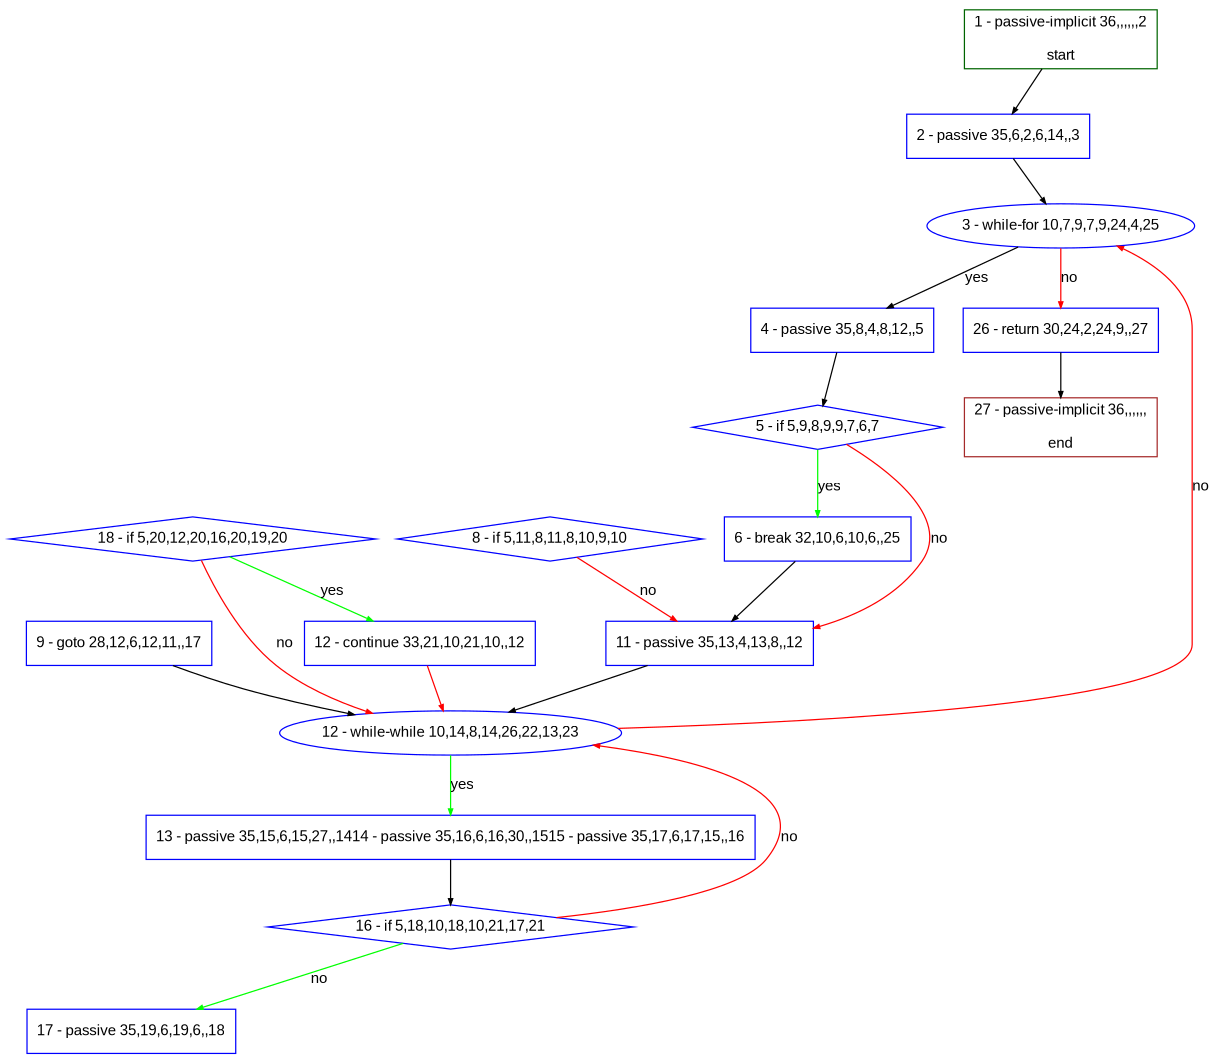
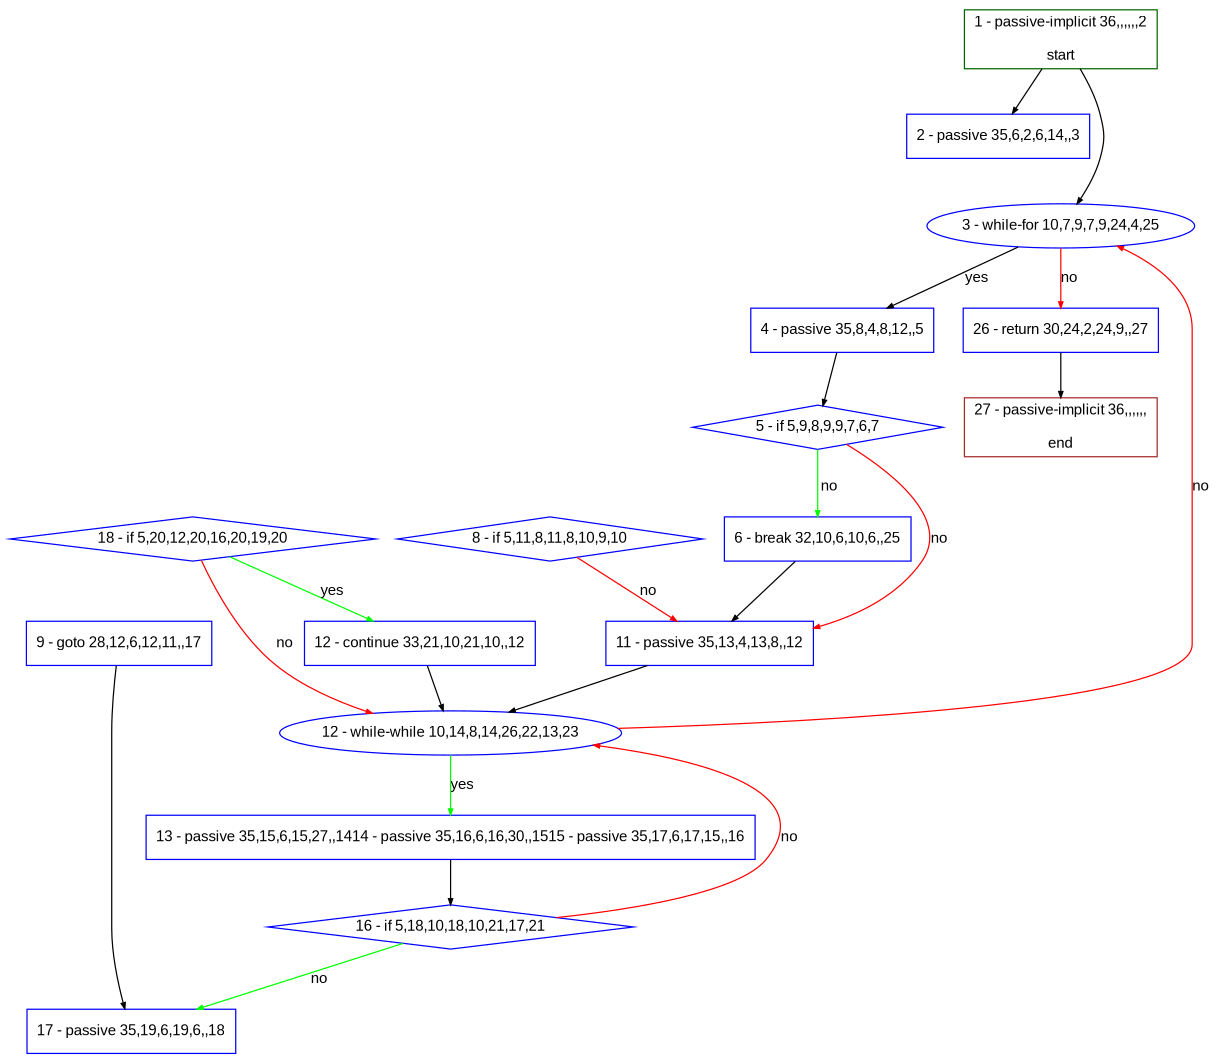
edge "2 - passive 35,6,2,6,14,,3" -> "3 - while-for 10,7,9,7,9,24,4,25": now "1 - passive-implicit 36,,,,,,2 start" -> "3 - while-for 10,7,9,7,9,24,4,25"
edge "5 - if 5,9,8,9,9,7,6,7" -> "6 - break 32,10,6,10,6,,25": label "yes" -> "no"
edge "12 - continue 33,21,10,21,10,,12" -> "12 - while-while 10,14,8,14,26,22,13,23": color #ff0000 -> #000000
edge "9 - goto 28,12,6,12,11,,17" -> "12 - while-while 10,14,8,14,26,22,13,23": now "9 - goto 28,12,6,12,11,,17" -> "17 - passive 35,19,6,19,6,,18"
